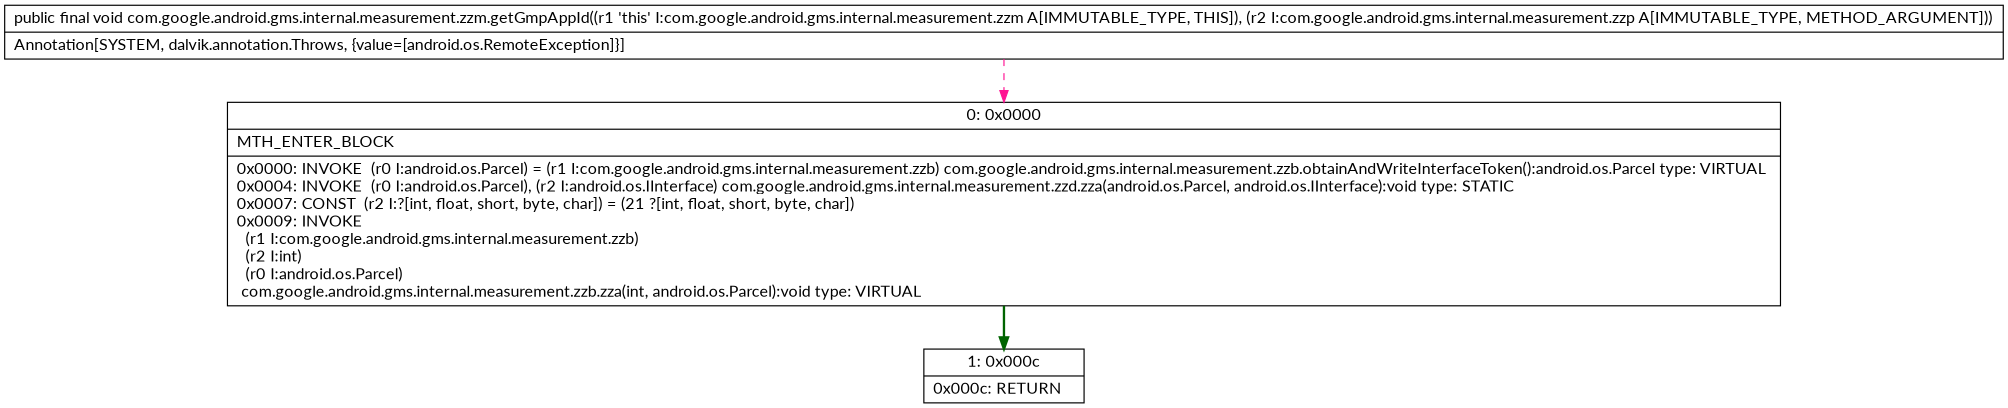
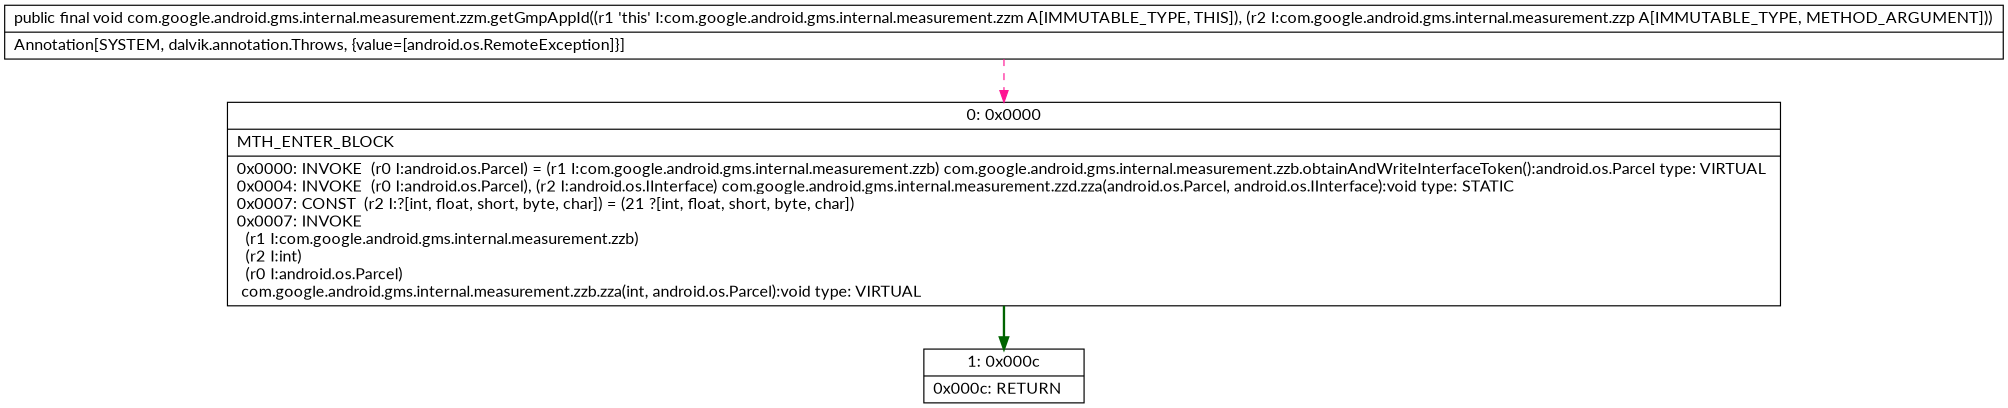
node "0: 0x0000": text "0x0009: INVOKE" -> "0x0007: INVOKE"
